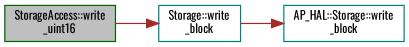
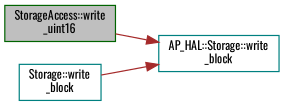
edge "StorageAccess::write _uint16" -> "Storage::write _block": now "StorageAccess::write _uint16" -> "AP_HAL::Storage::write _block"
